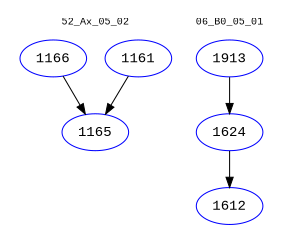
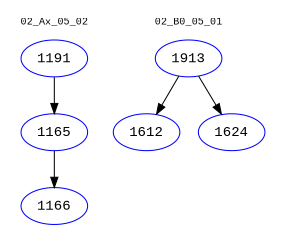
cluster "52_Ax_05_02": label "52_Ax_05_02" -> "02_Ax_05_02"
cluster "06_B0_05_01": label "06_B0_05_01" -> "02_B0_05_01"
node "1161": label "1161" -> "1191"
edge "1166" -> "1165": reversed
edge "1624" -> "1612": now "1913" -> "1612"
